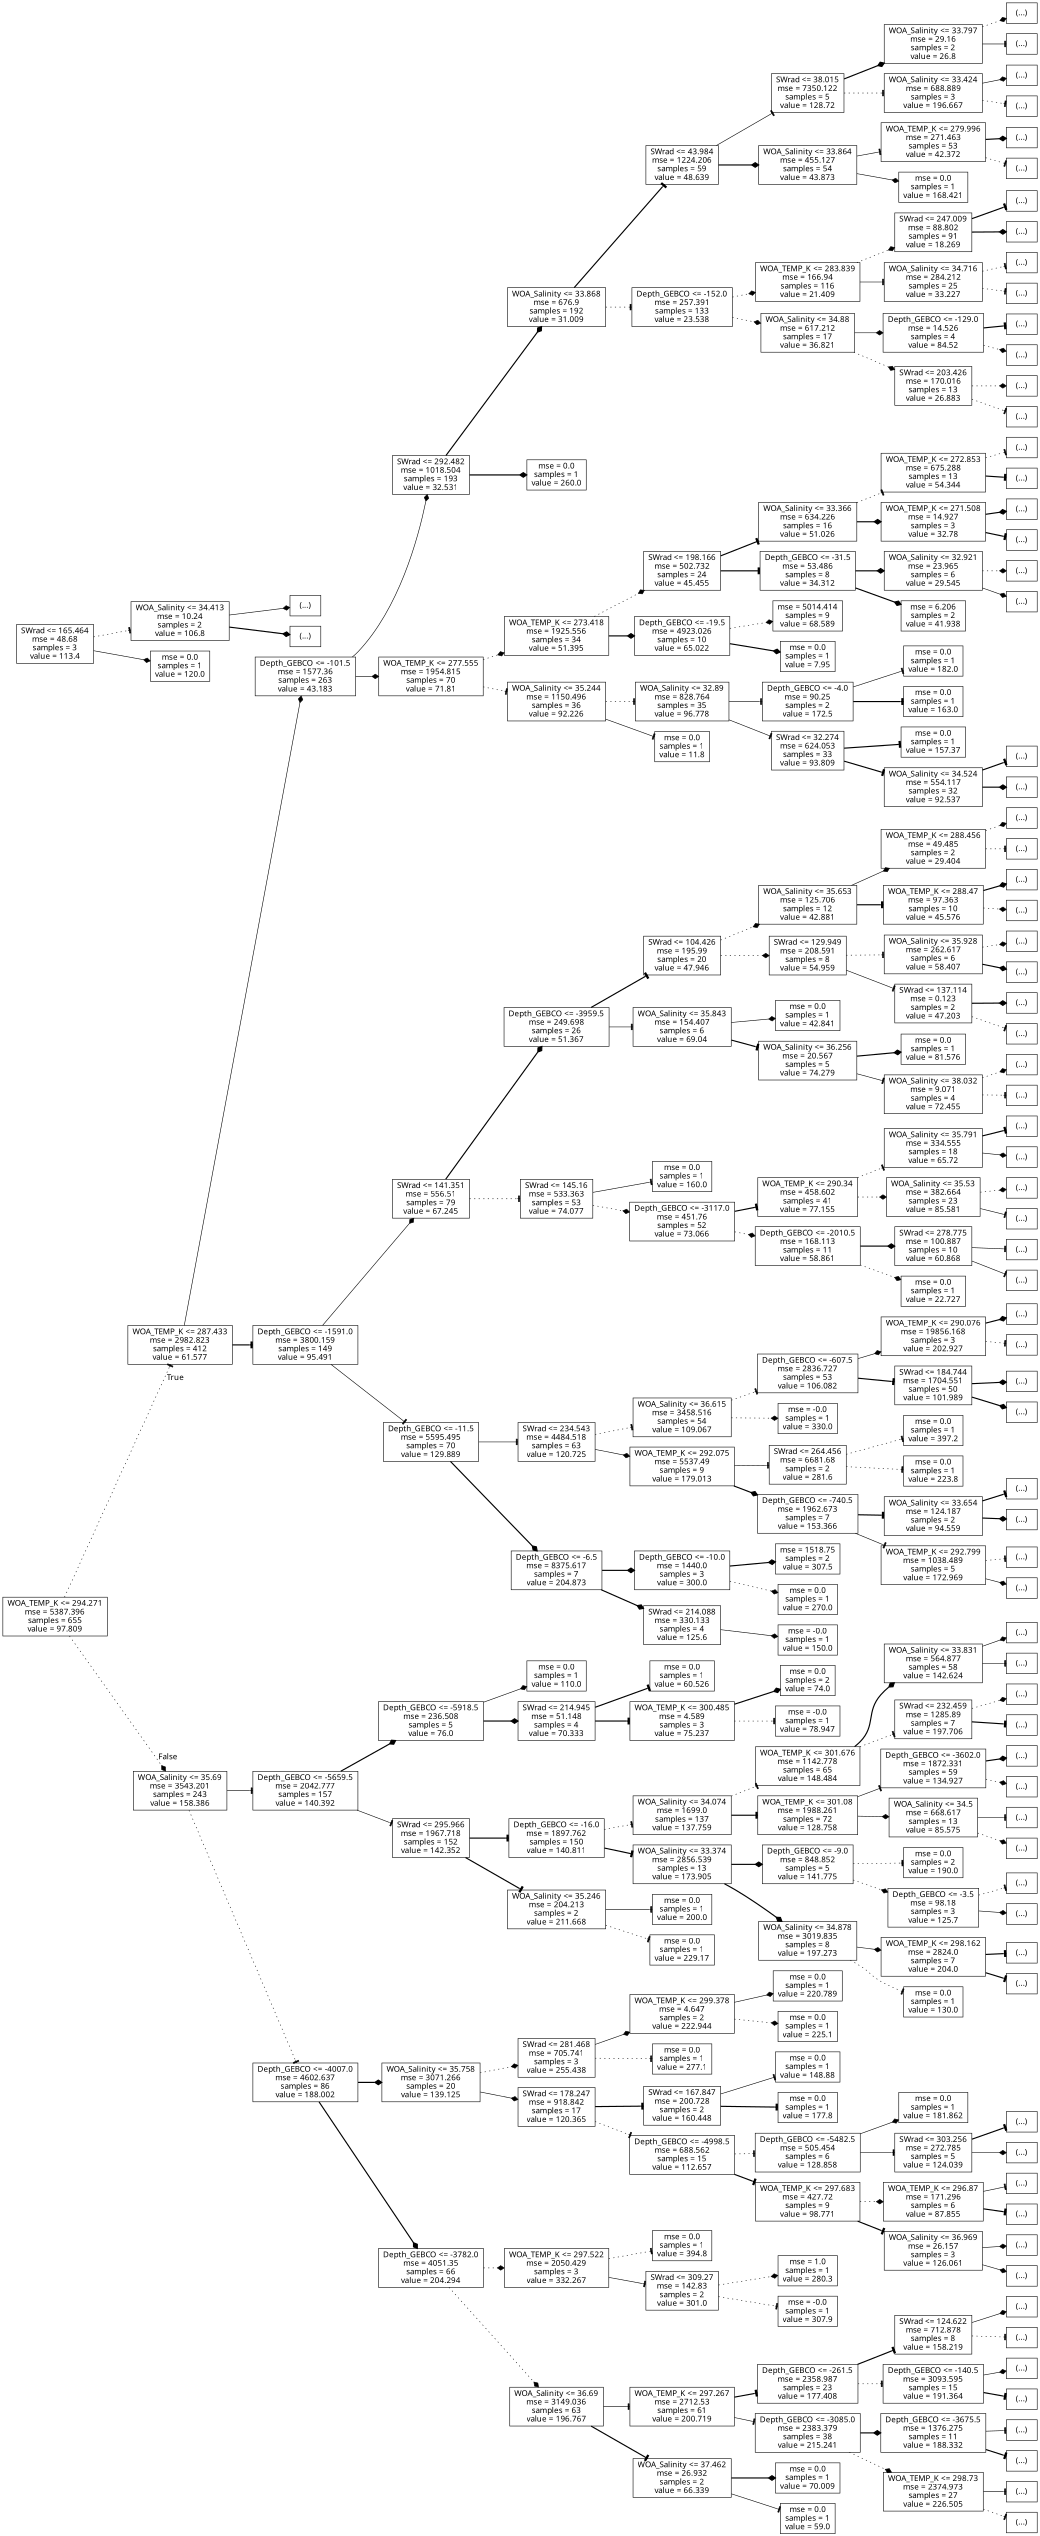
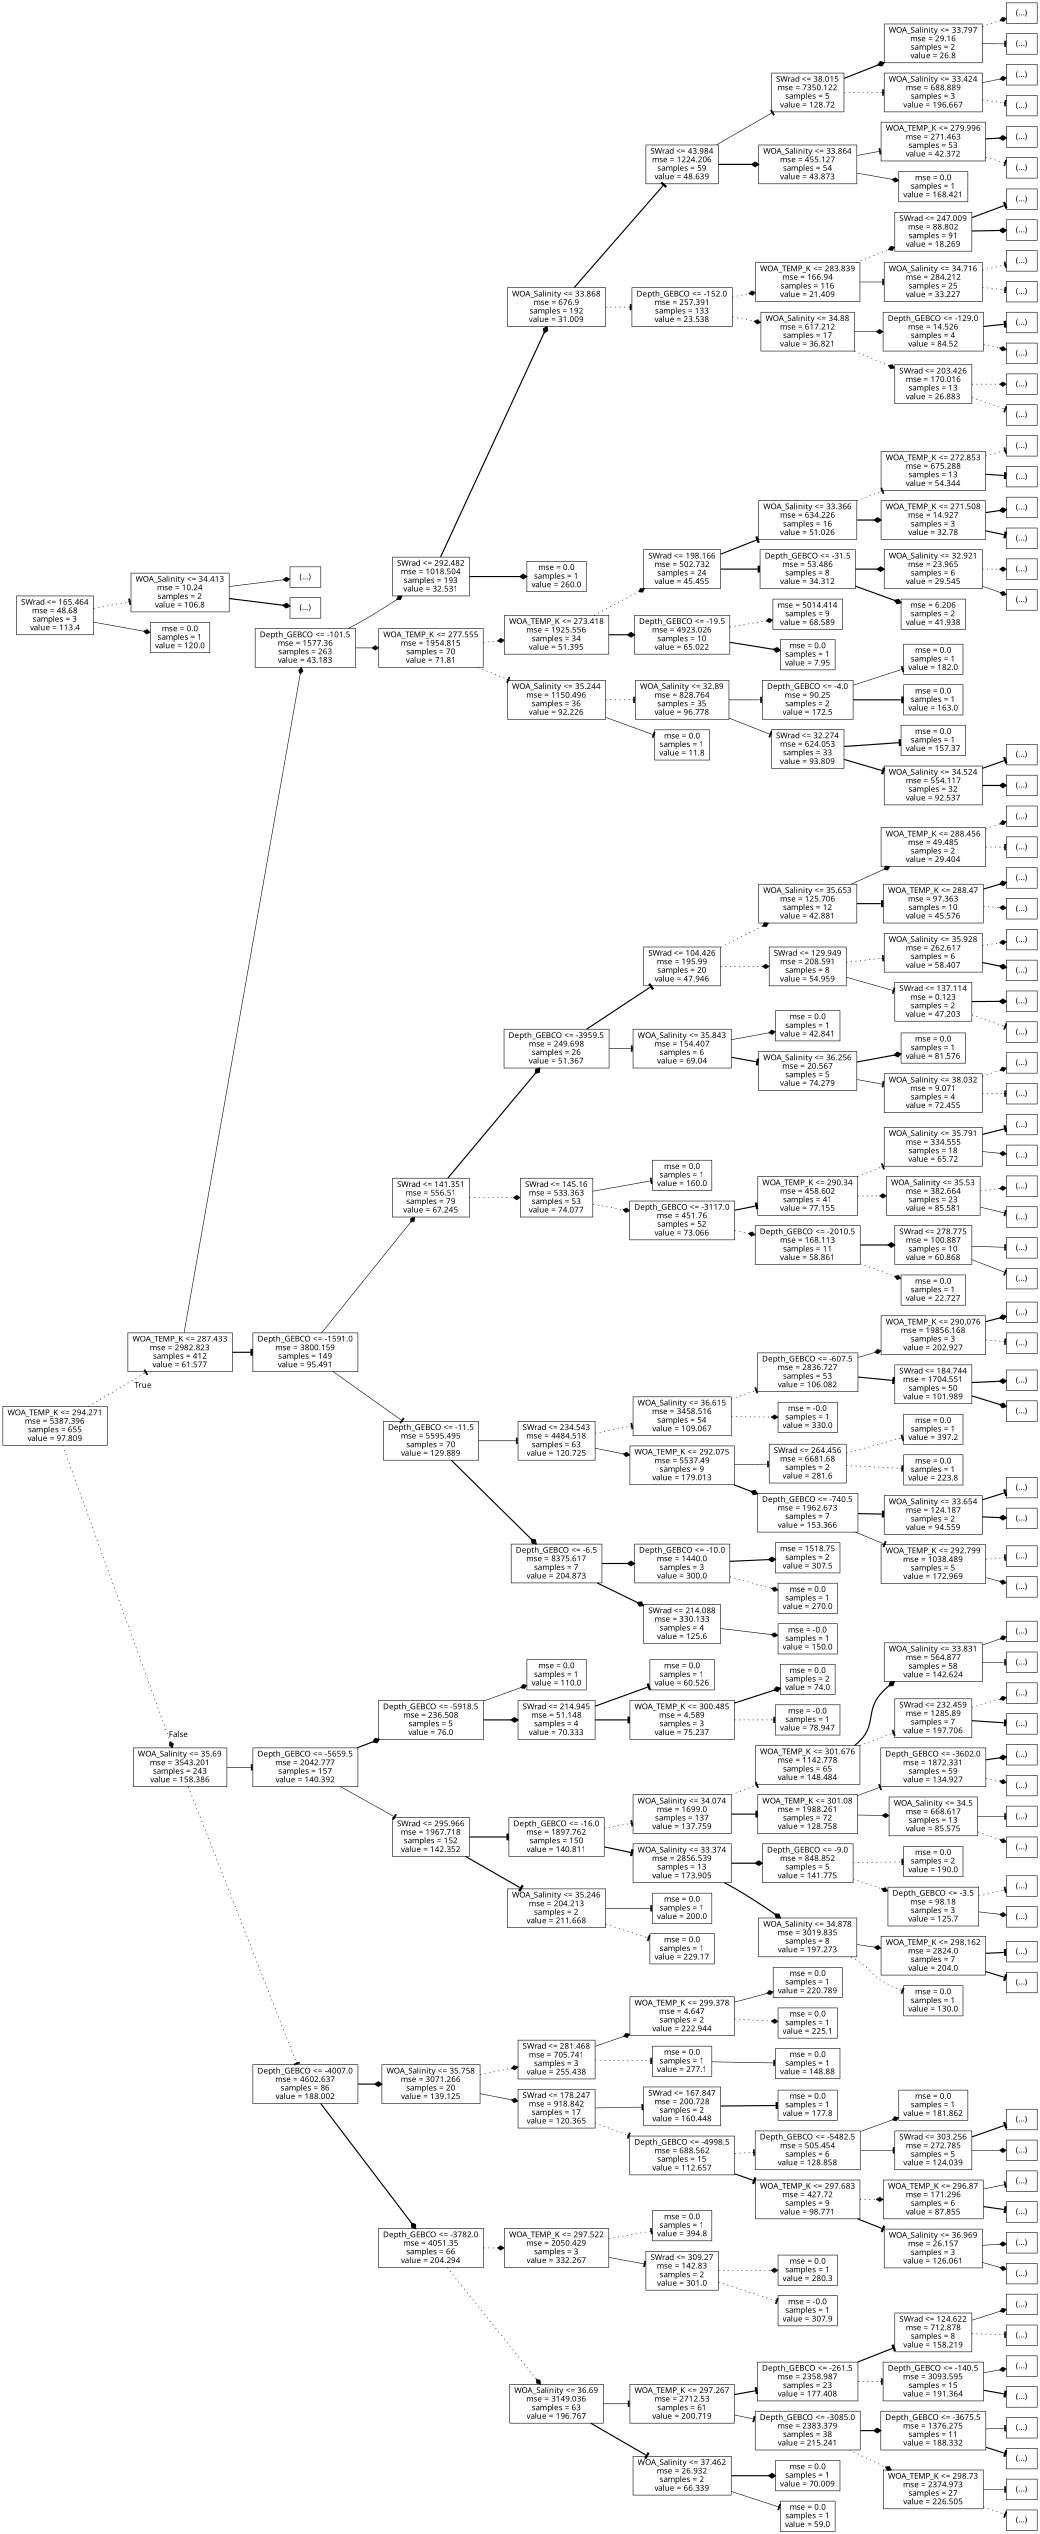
edge "SWrad <= 141.351 mse = 556.51 samples = 79 value = 67.245" -> "SWrad <= 145.16 mse = 533.363 samples = 53 value = 74.077": arrowhead tee -> diamond
edge "SWrad <= 167.847 mse = 200.728 samples = 2 value = 160.448" -> "mse = 0.0 samples = 1 value = 148.88": now "mse = 0.0 samples = 1 value = 277.1" -> "mse = 0.0 samples = 1 value = 148.88"
edge "SWrad <= 178.247 mse = 918.842 samples = 17 value = 120.365" -> "SWrad <= 167.847 mse = 200.728 samples = 2 value = 160.448": style bold -> solid
node "mse = 1.0 samples = 1 value = 280.3": label "mse = 1.0 samples = 1 value = 280.3" -> "mse = 0.0 samples = 1 value = 280.3"
